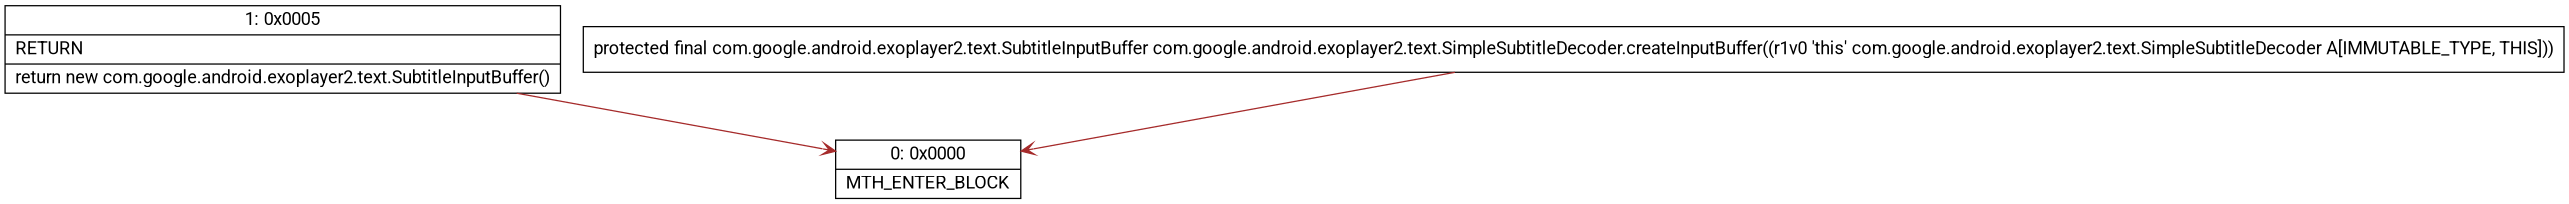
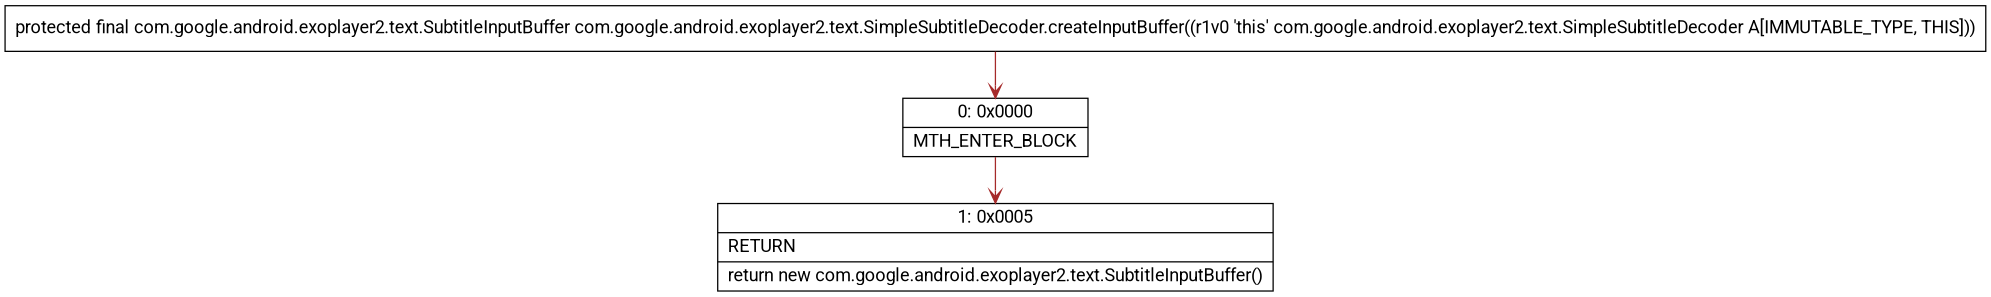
edge "1: 0x0005" -> "0: 0x0000": reversed
